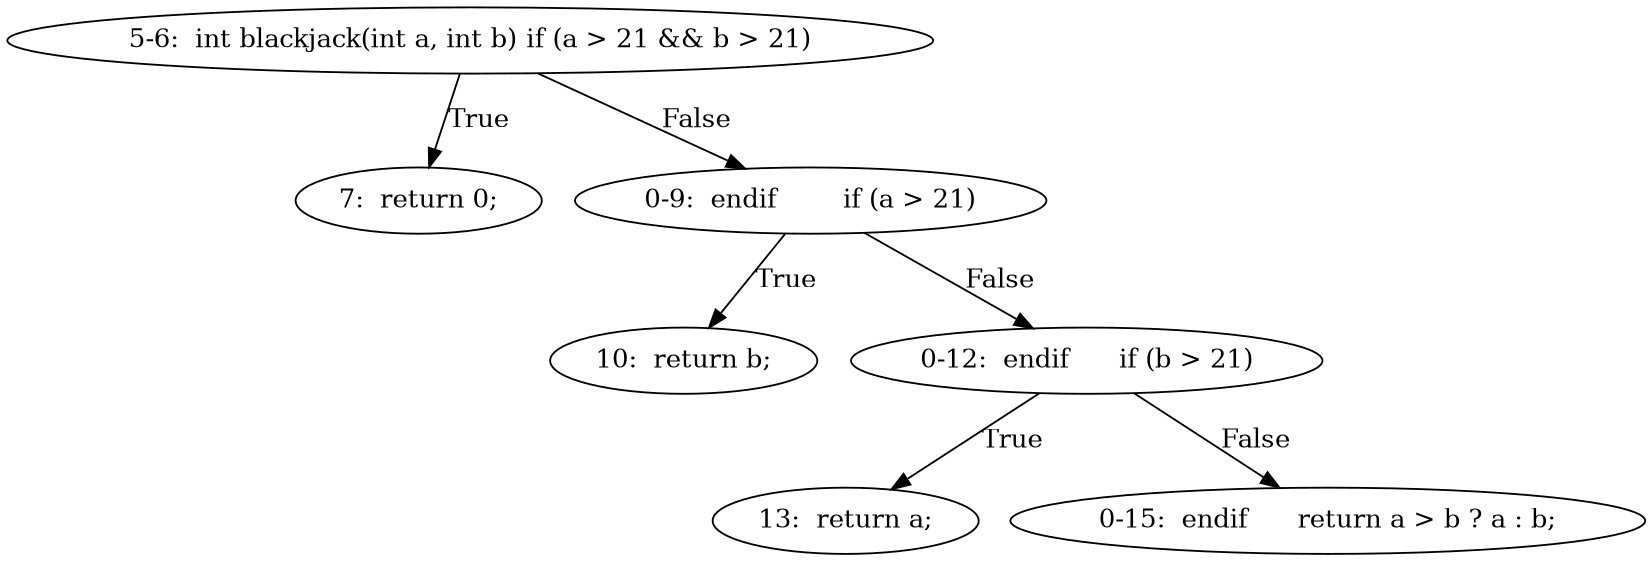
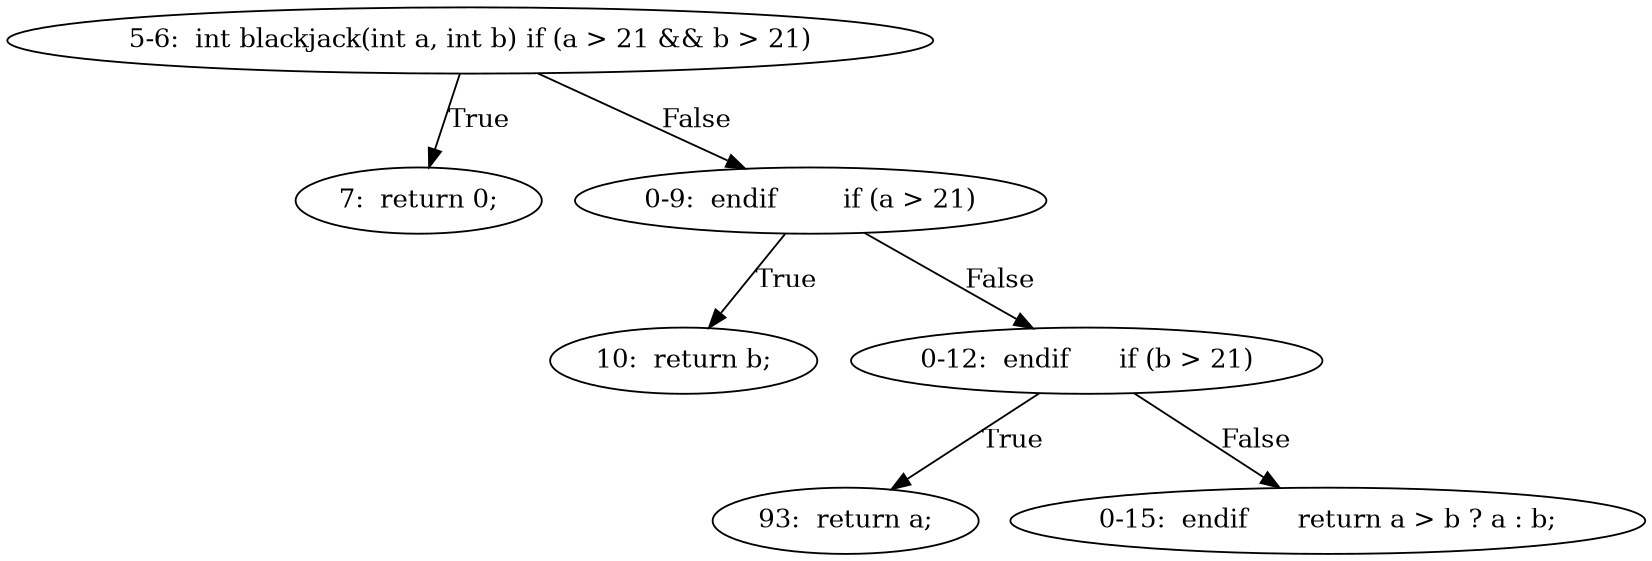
node "13:  return a;": label "13:  return a;" -> "93:  return a;"
